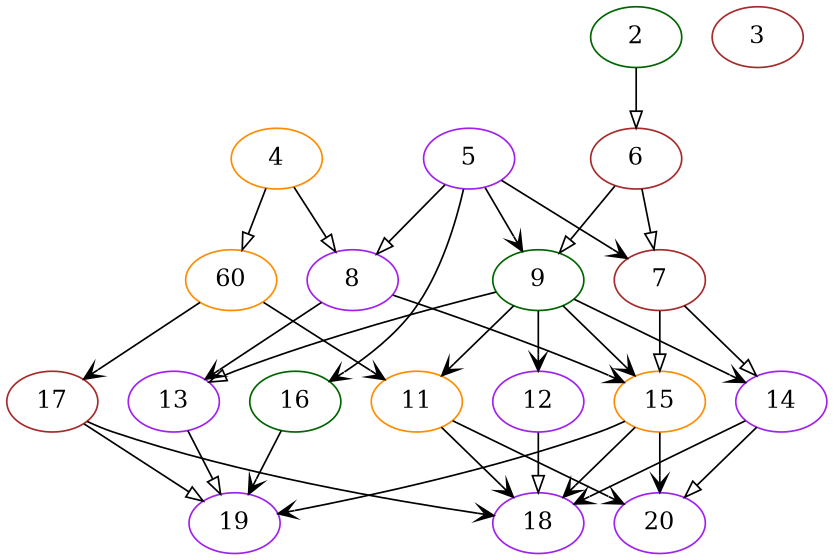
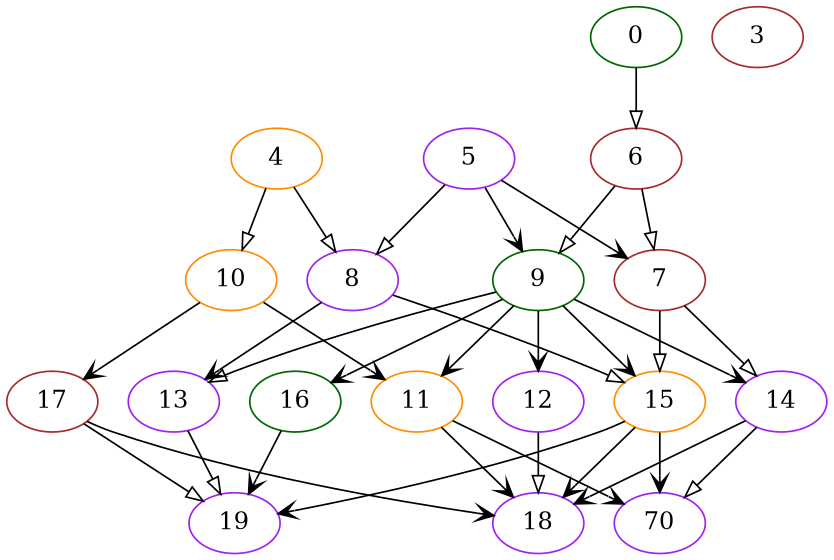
node "2": label "2" -> "0"
node "60": label "60" -> "10"
edge "5" -> "16": now "9" -> "16"
edge "8" -> "15": arrowhead vee -> onormal
node "20": label "20" -> "70"
